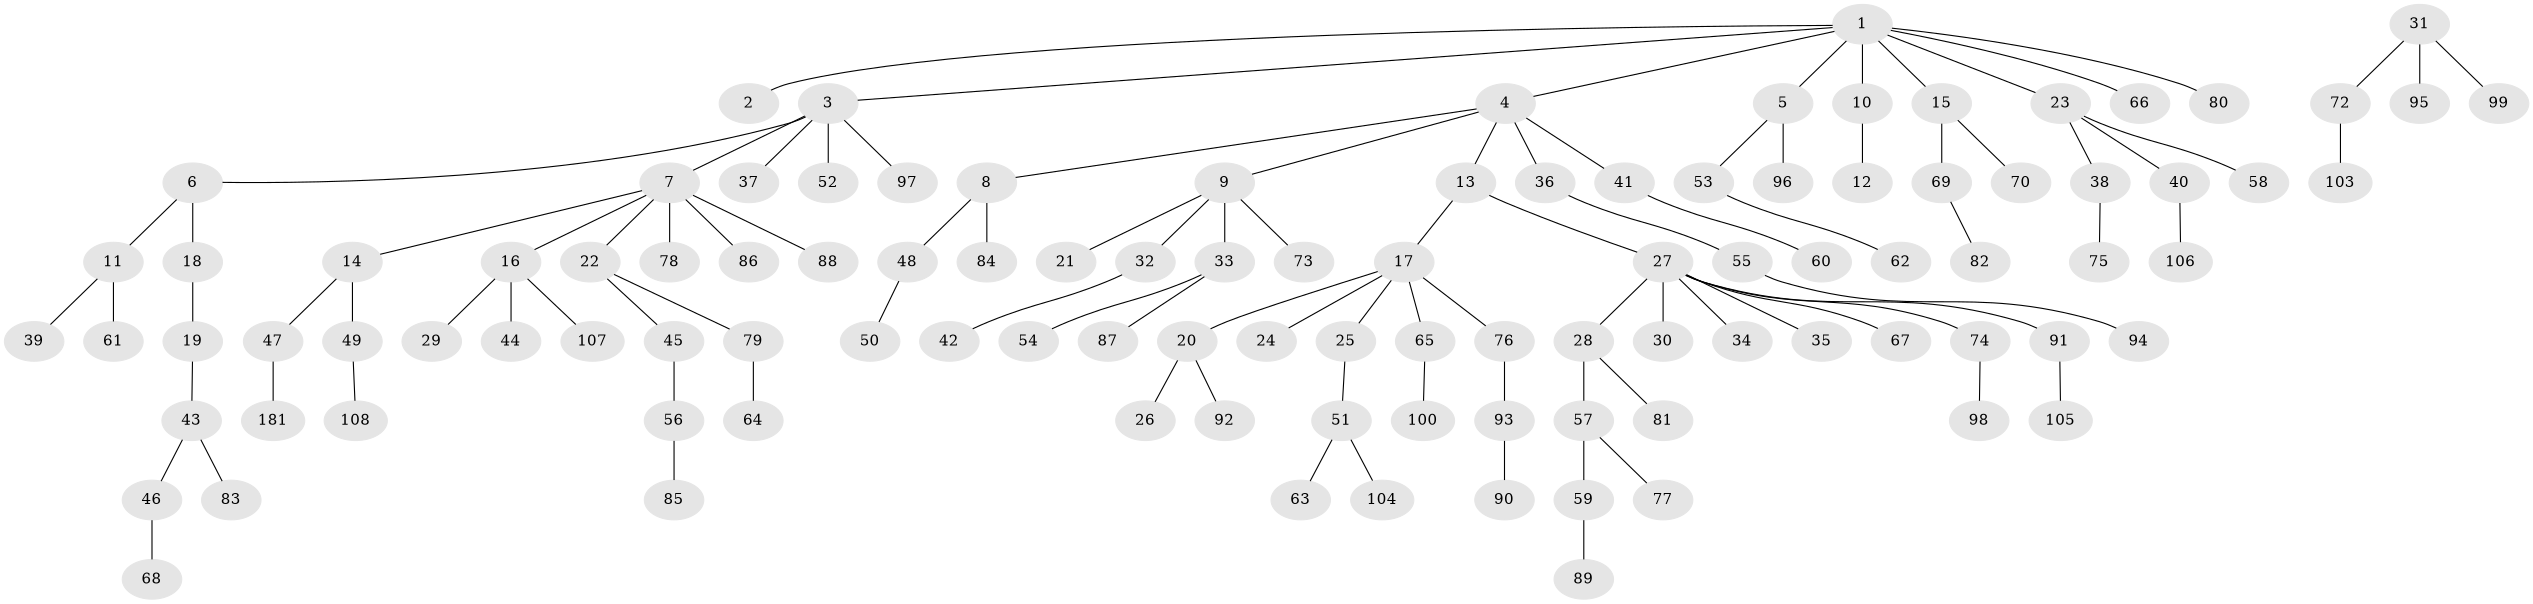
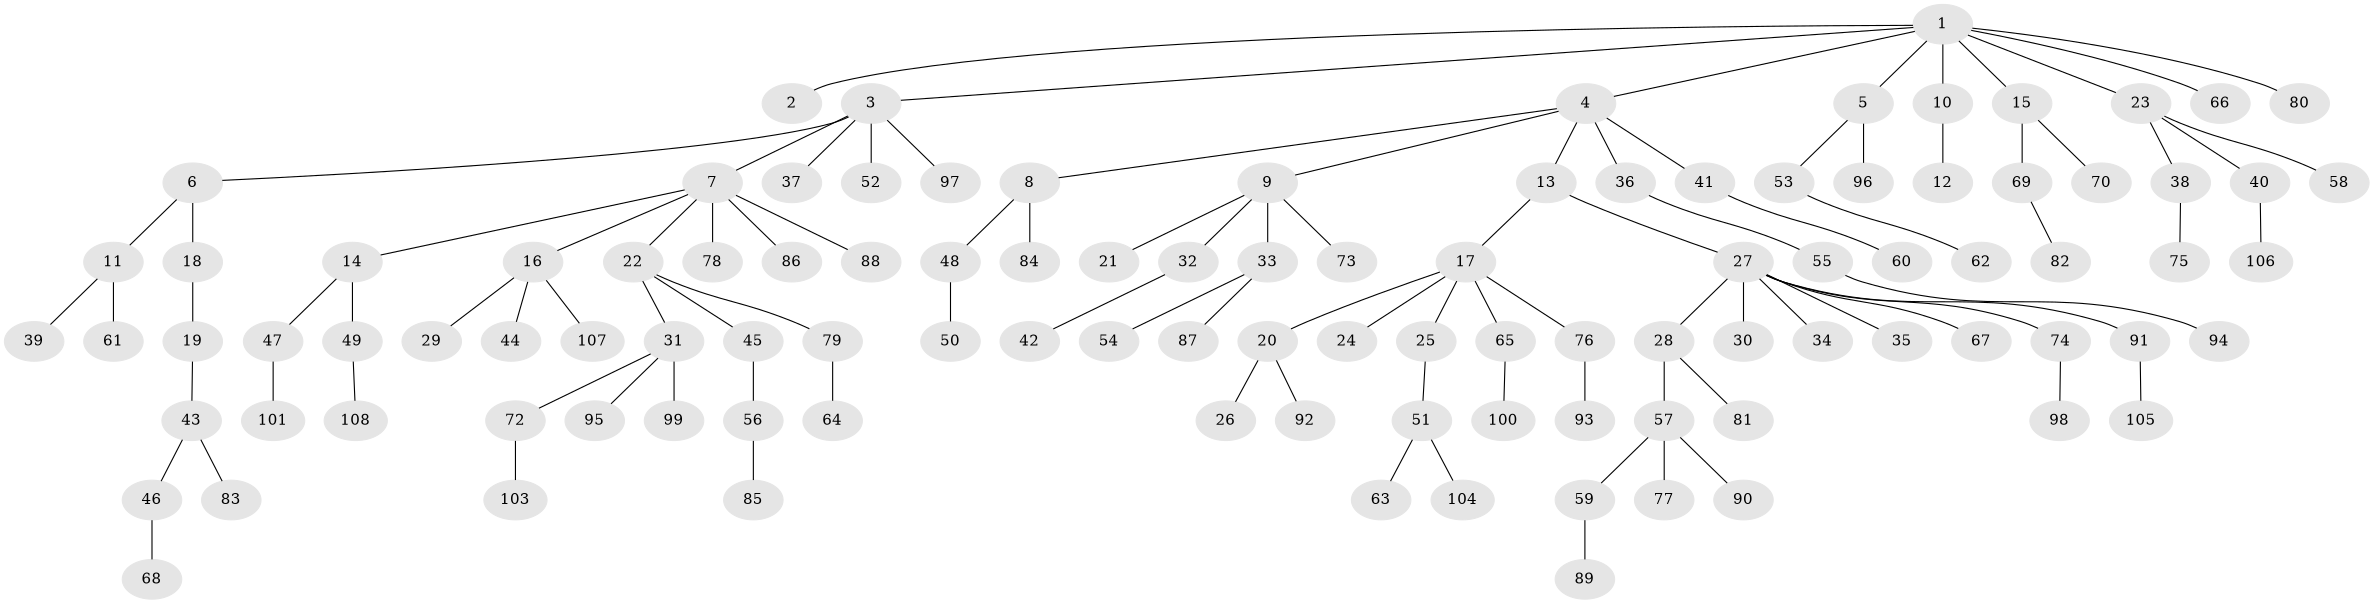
edge "22" -- "31": added
node "181": label "181" -> "101"
edge "93" -- "90": now "57" -- "90"
